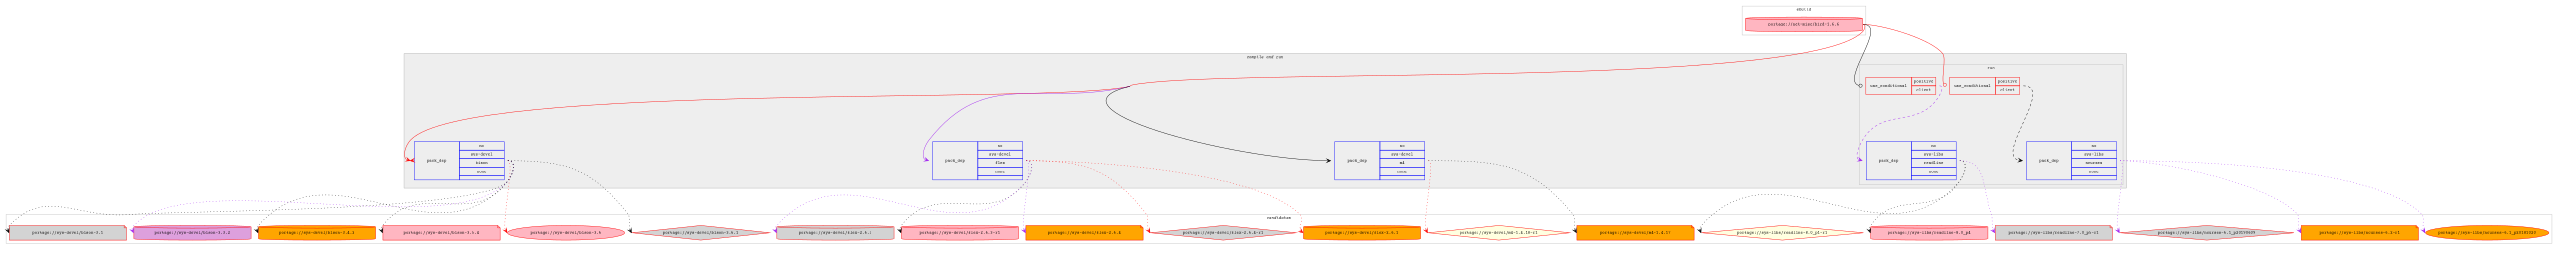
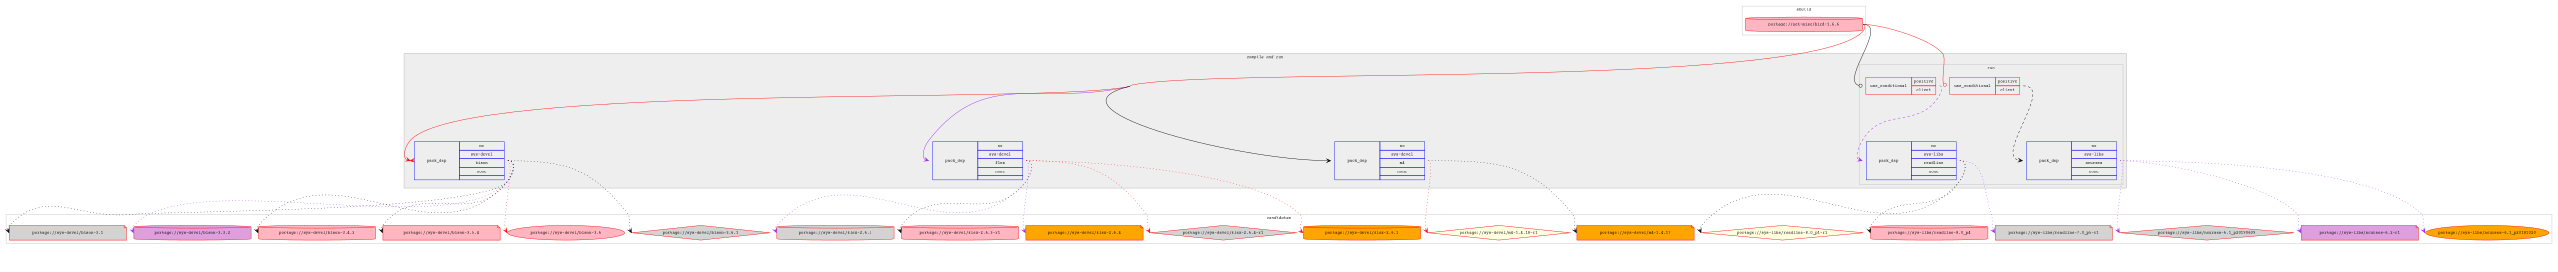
node "portage://sys-devel/bison-3.4.2": fillcolor orange -> lightpink
node "portage://sys-libs/ncurses-6.2-r1": fillcolor orange -> plum
